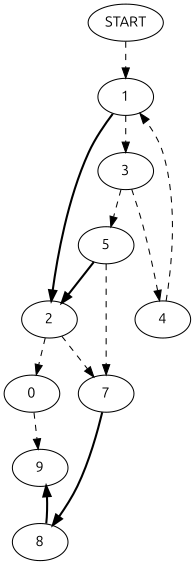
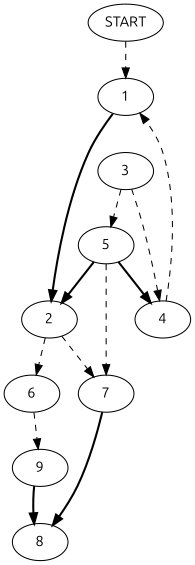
edge "1" -> "3": removed
edge "5" -> "4": added
node "0": label "0" -> "6"
edge "8" -> "9": reversed
